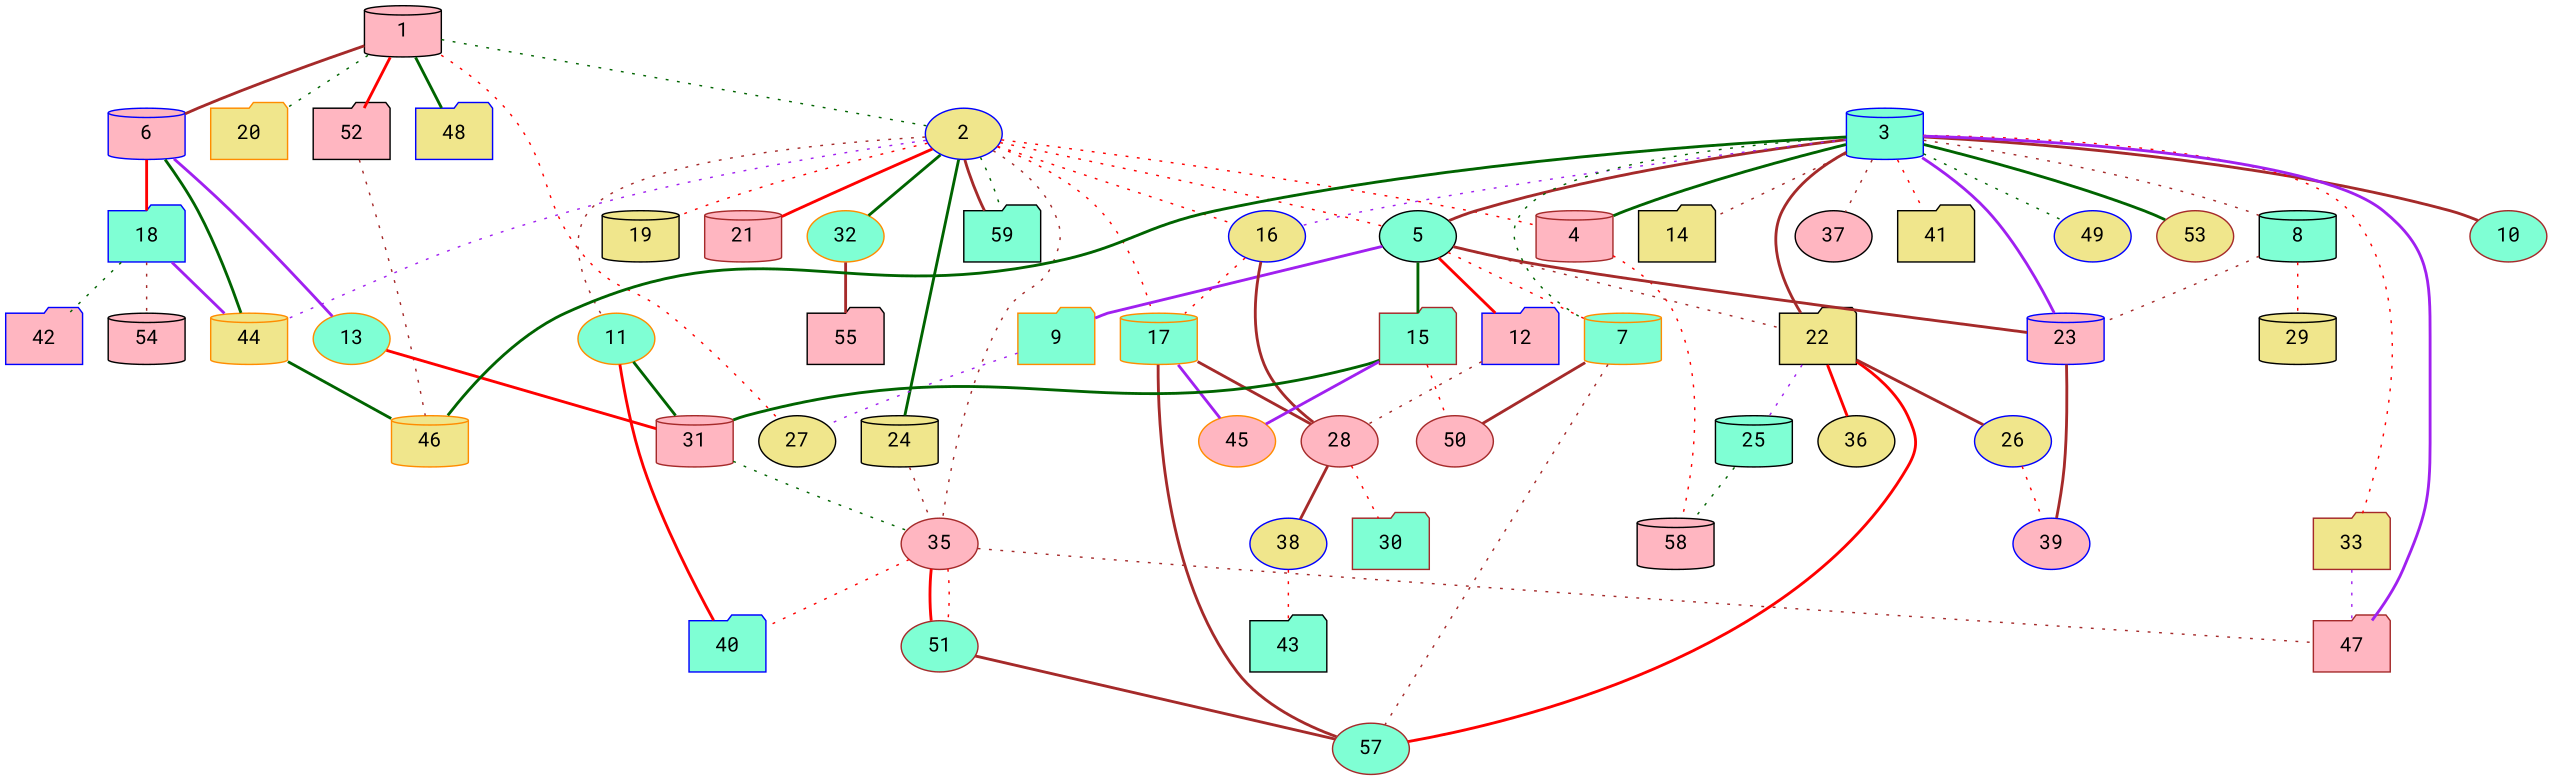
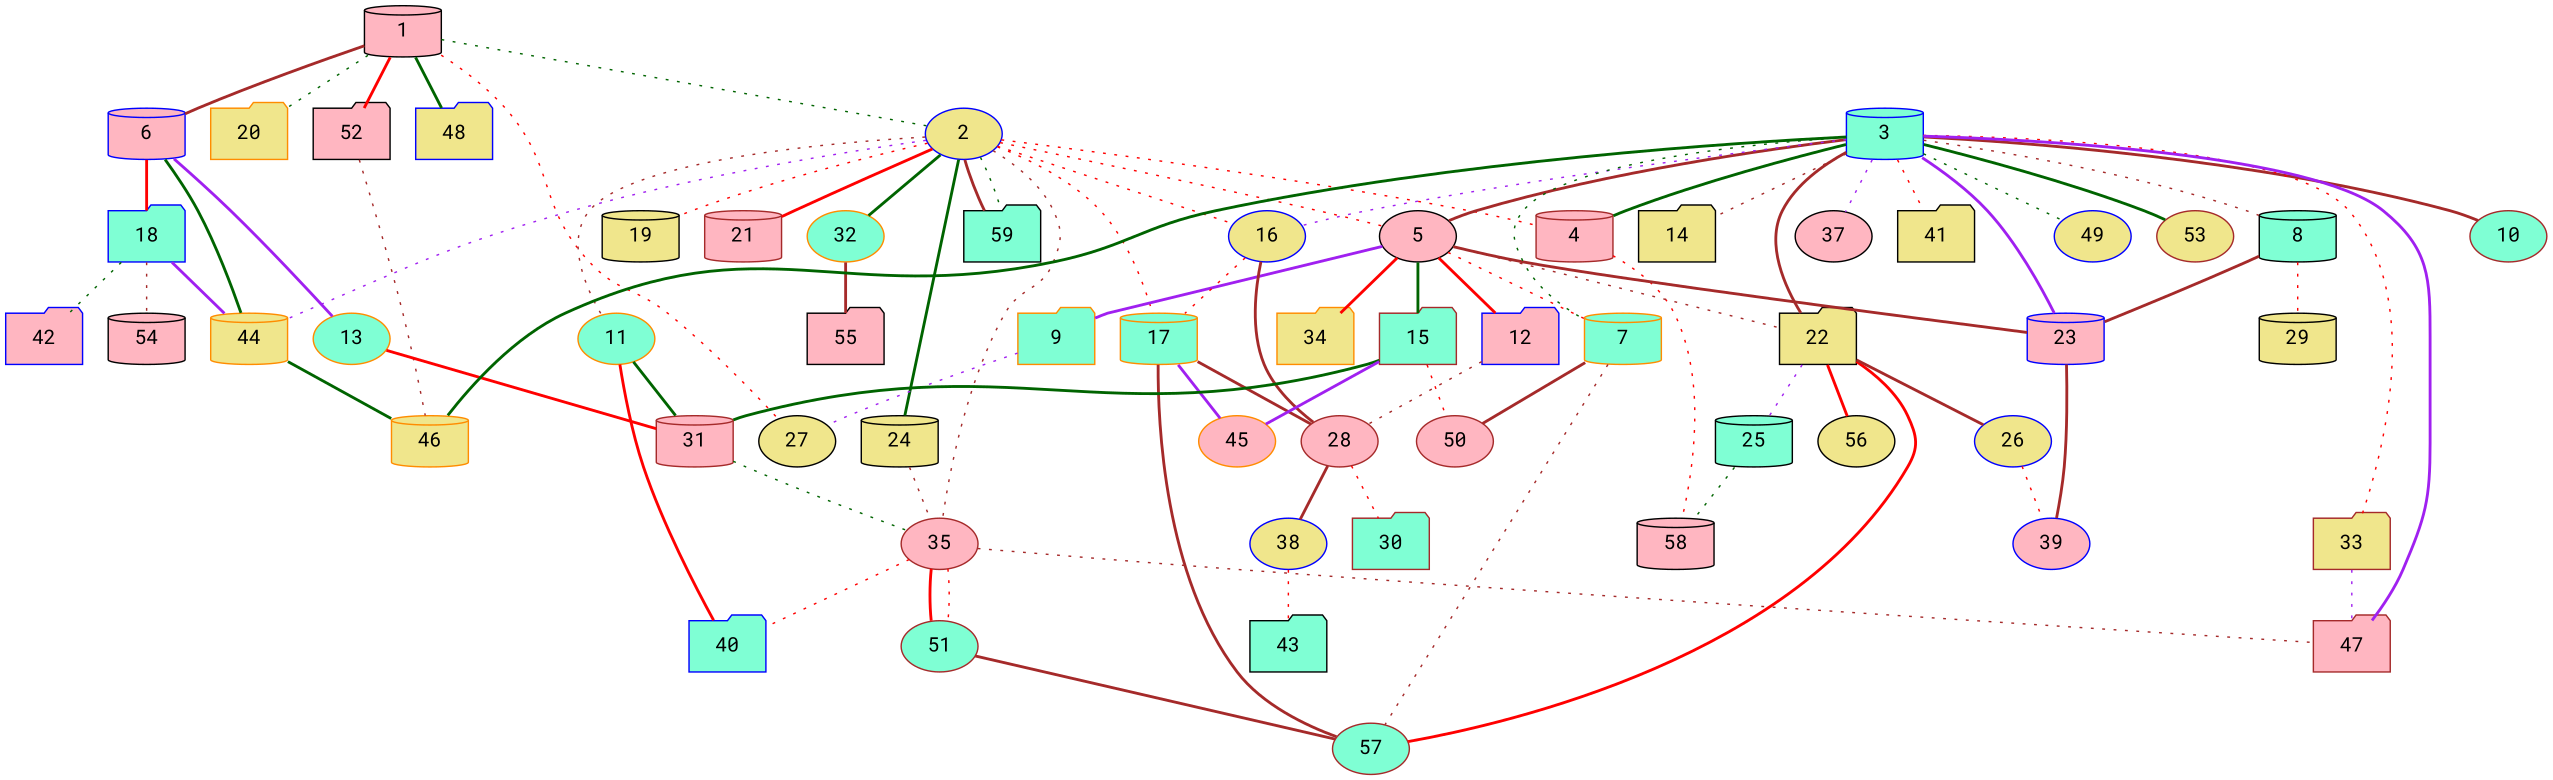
edge "3" -- "37": color brown -> purple
node "5": fillcolor aquamarine -> lightpink
edge "8" -- "23": style dotted -> bold
node "34": added
node "36": label "36" -> "56"
